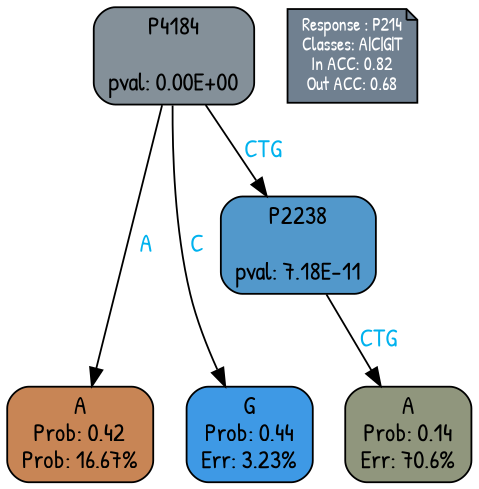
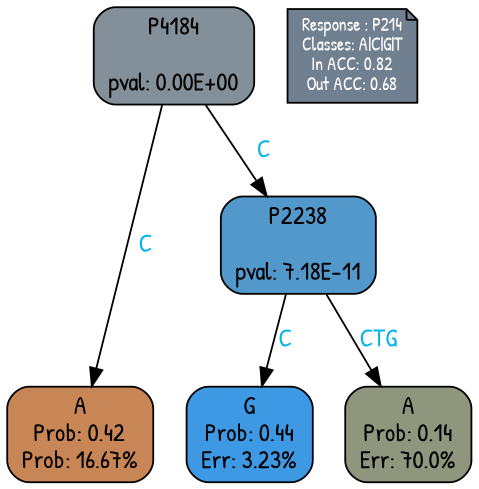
edge "P4184 pval: 0.00E+00" -> "P2238 pval: 7.18E-11": label "CTG" -> "C"
edge "P4184 pval: 0.00E+00" -> "G Prob: 0.44 Err: 3.23%": now "P2238 pval: 7.18E-11" -> "G Prob: 0.44 Err: 3.23%"
edge "P4184 pval: 0.00E+00" -> "A Prob: 0.42 Prob: 16.67%": label "A" -> "C"
node "A Prob: 0.14 Err: 70.6%": label "A Prob: 0.14 Err: 70.6%" -> "A Prob: 0.14 Err: 70.0%"
